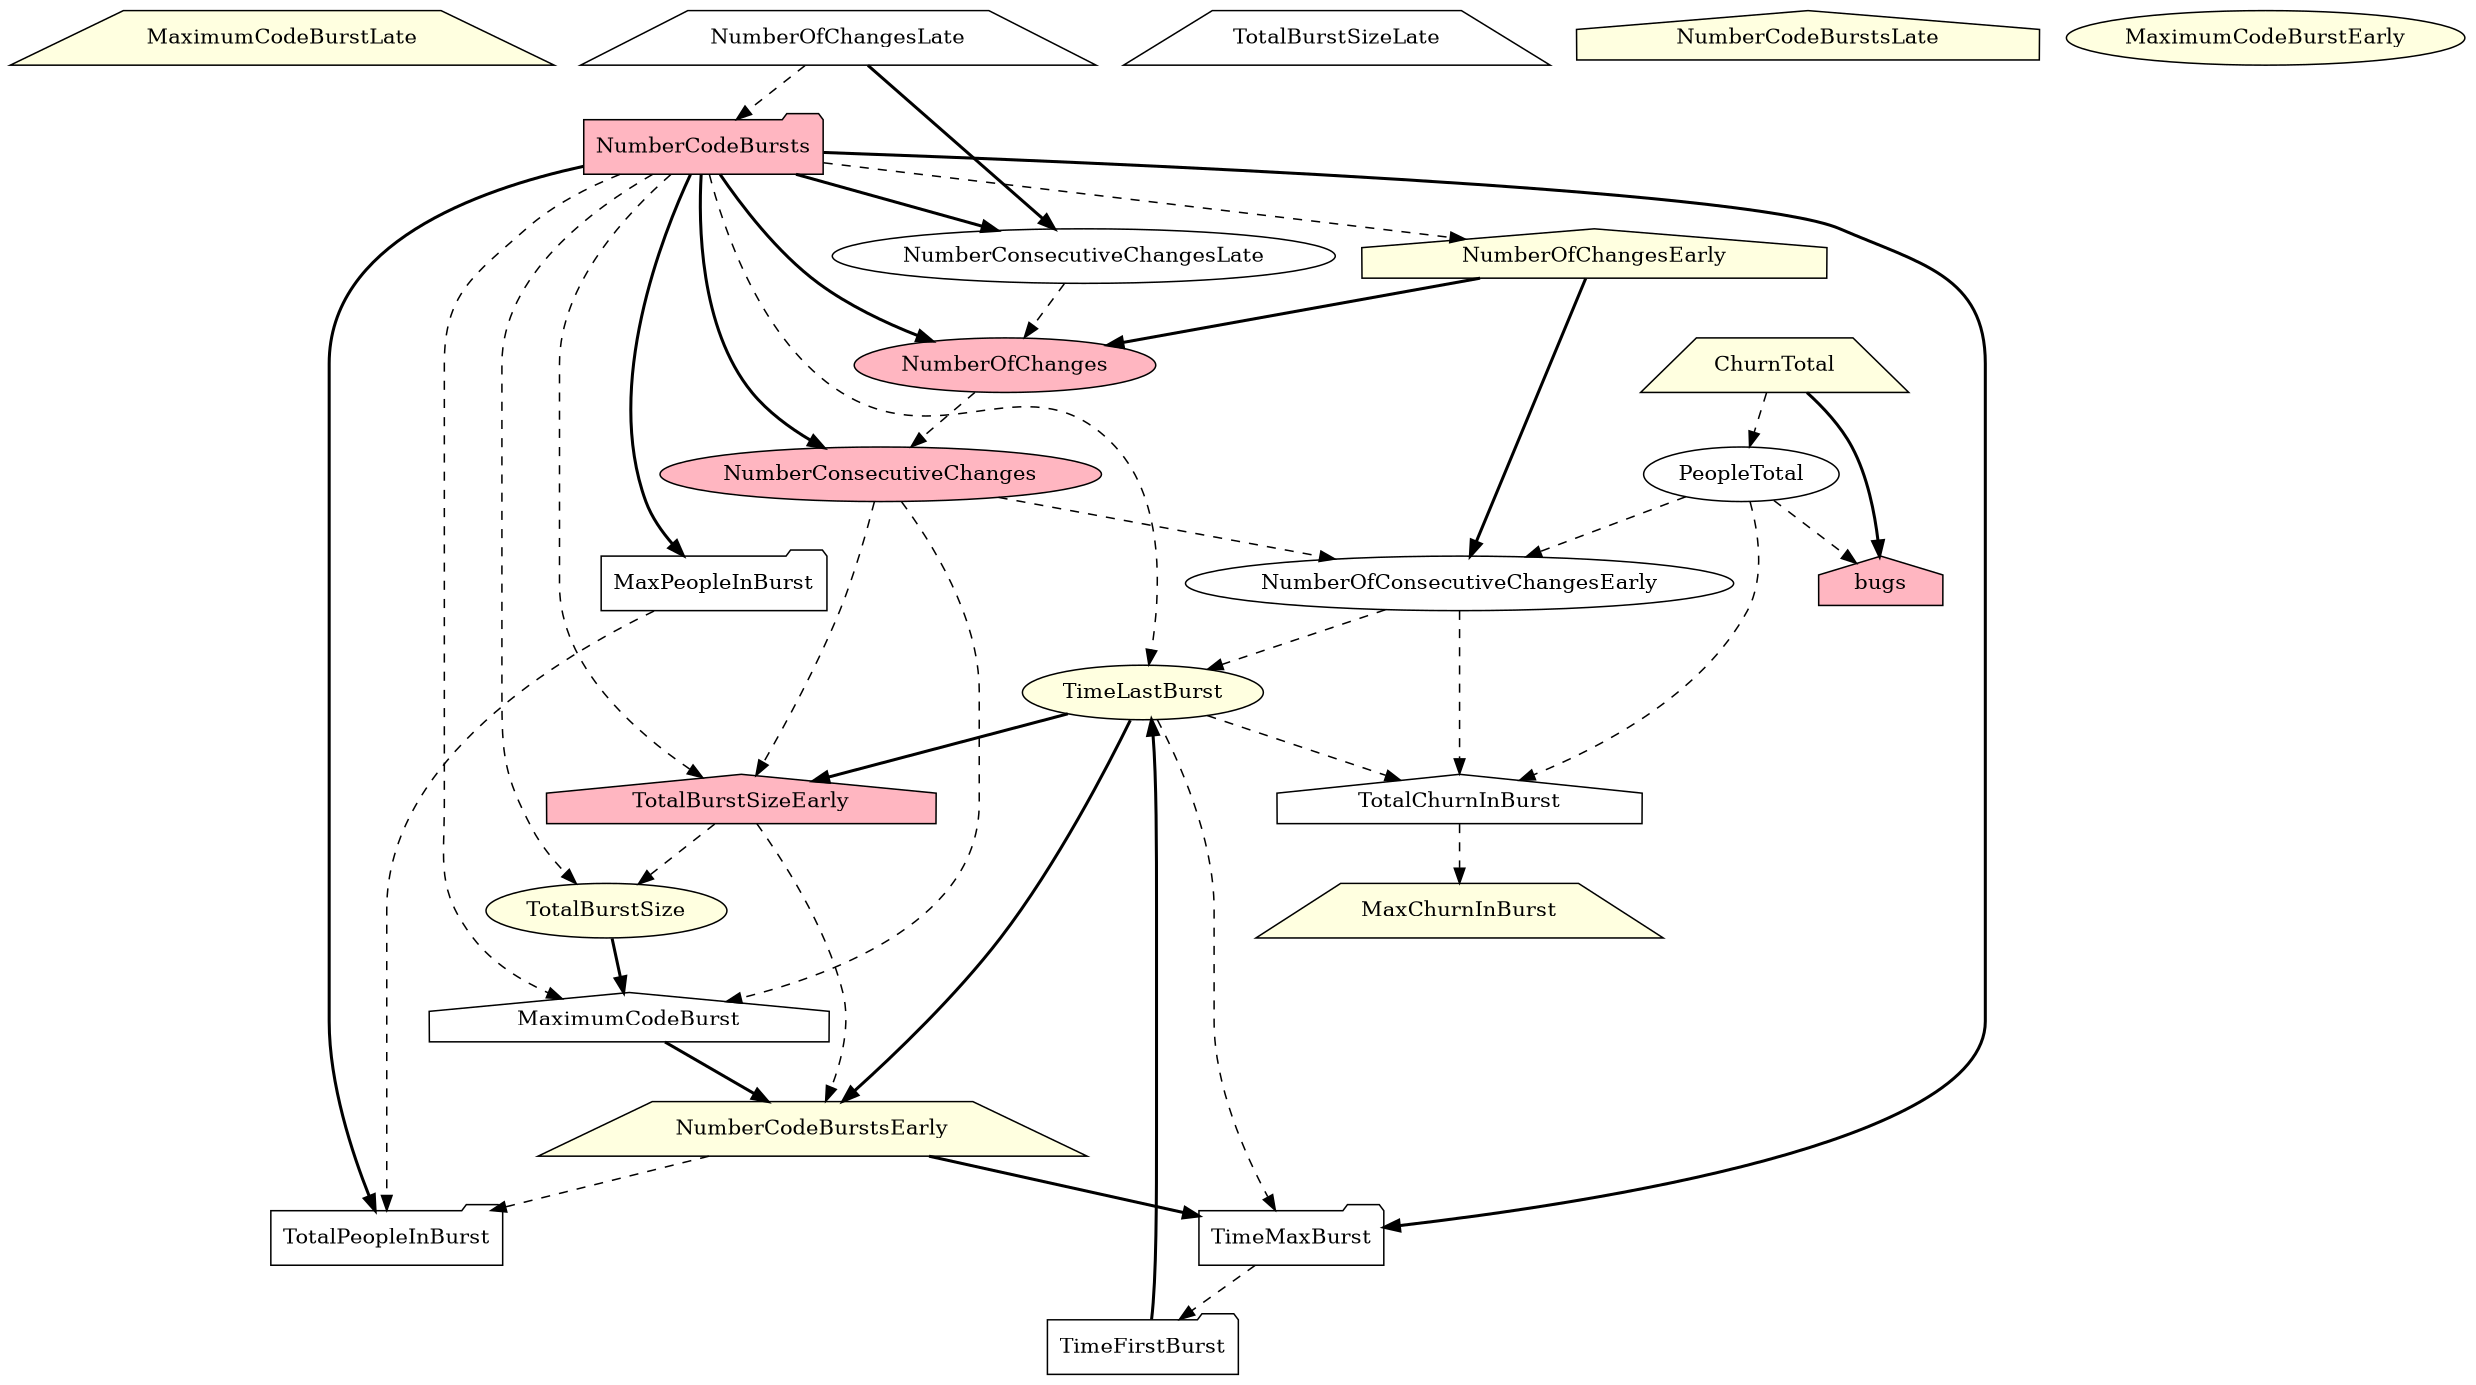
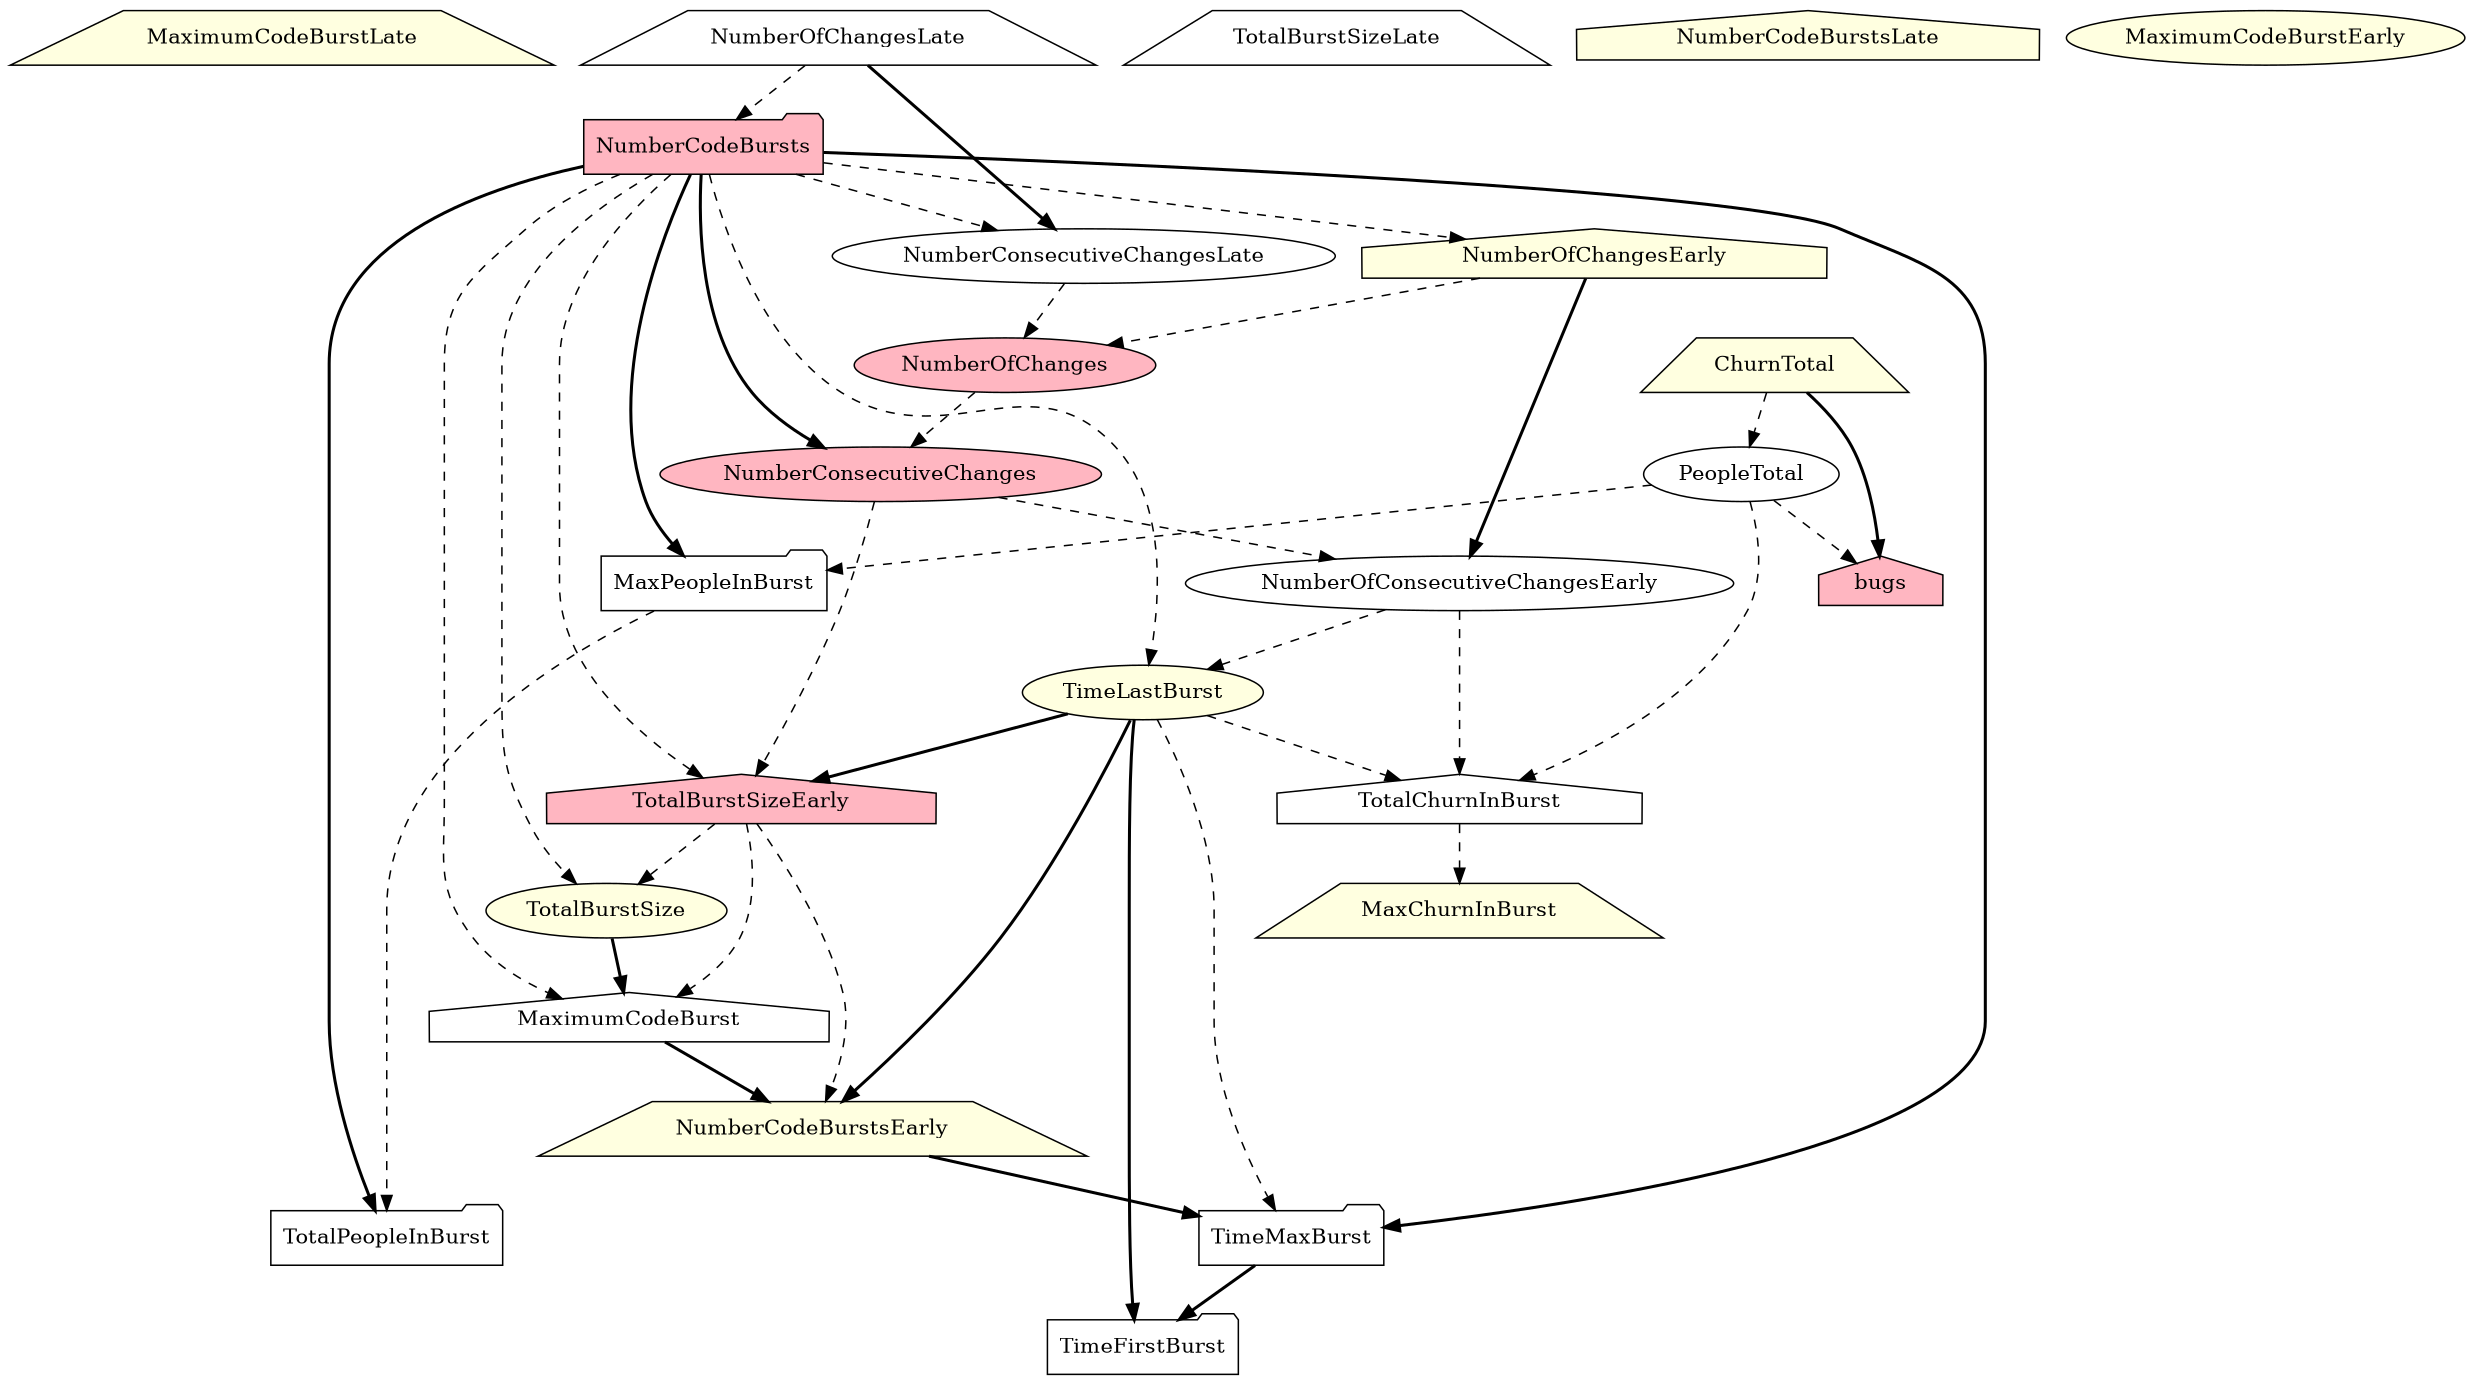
edge "NumberCodeBursts" -> "NumberConsecutiveChangesLate": style bold -> dashed
edge "NumberCodeBursts" -> "NumberOfChanges": removed
edge "NumberOfChangesEarly" -> "NumberOfChanges": style bold -> dashed
edge "PeopleTotal" -> "NumberOfConsecutiveChangesEarly": now "PeopleTotal" -> "MaxPeopleInBurst"
edge "NumberConsecutiveChanges" -> "MaximumCodeBurst": now "TotalBurstSizeEarly" -> "MaximumCodeBurst"
edge "TimeFirstBurst" -> "TimeLastBurst": reversed
edge "NumberCodeBurstsEarly" -> "TotalPeopleInBurst": removed
edge "TimeMaxBurst" -> "TimeFirstBurst": style dashed -> bold
